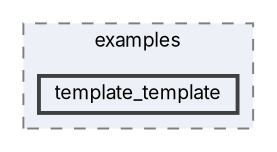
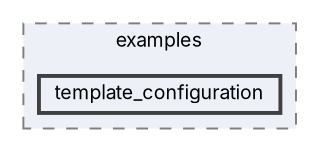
node "template_template": label "template_template" -> "template_configuration"
